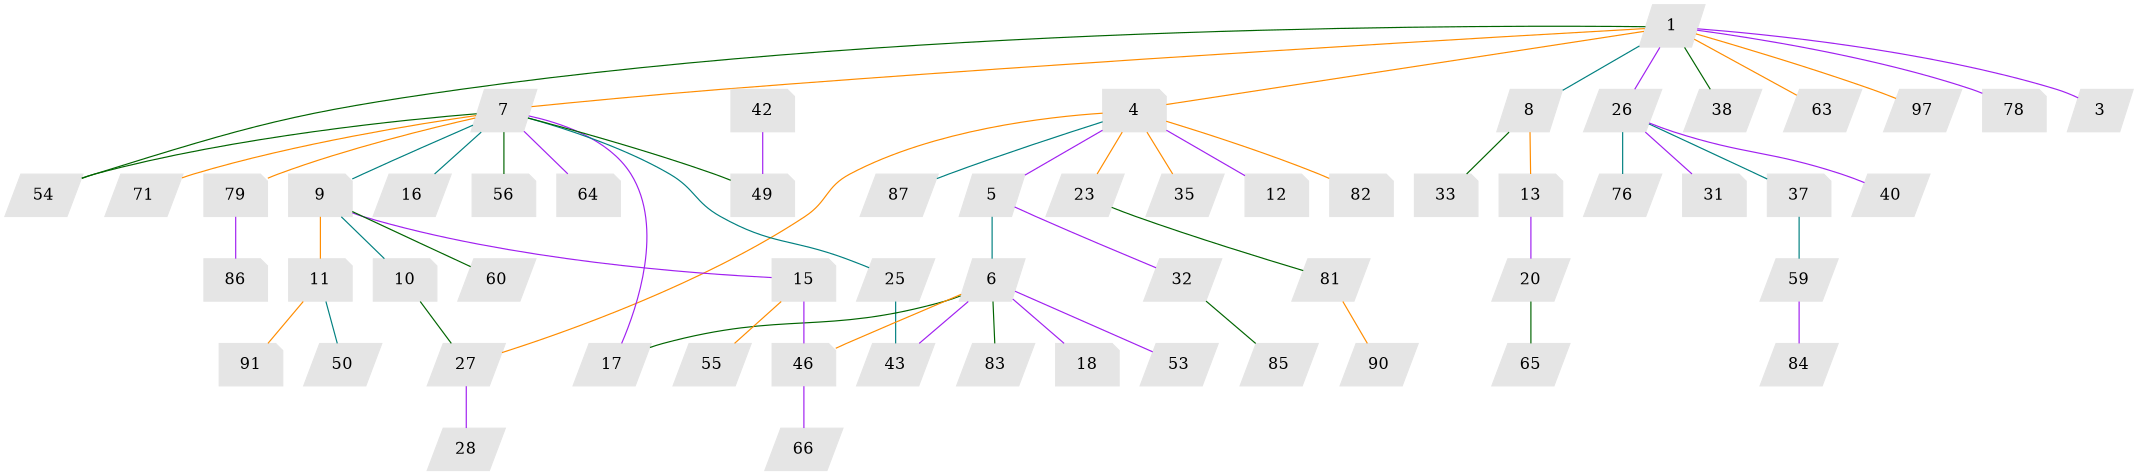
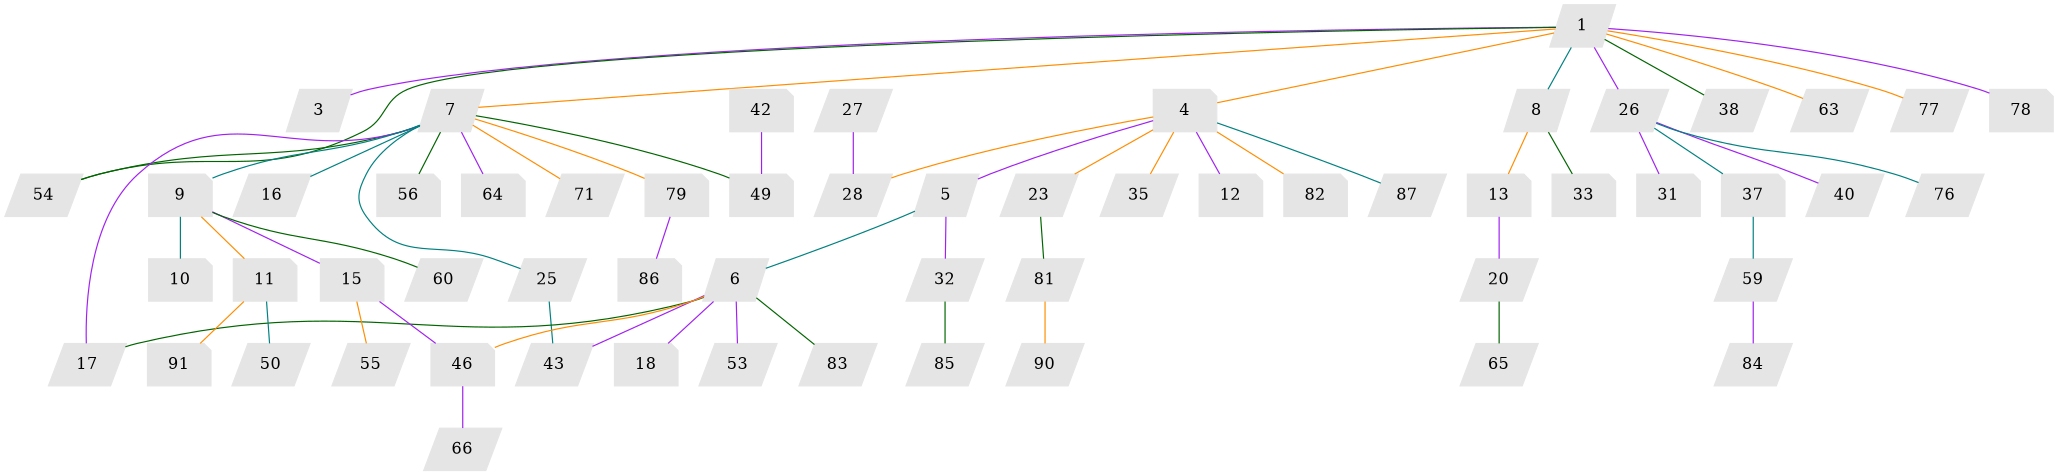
node "97": label "97" -> "77"
edge "4" -- "27": now "4" -- "28"
edge "10" -- "27": removed
